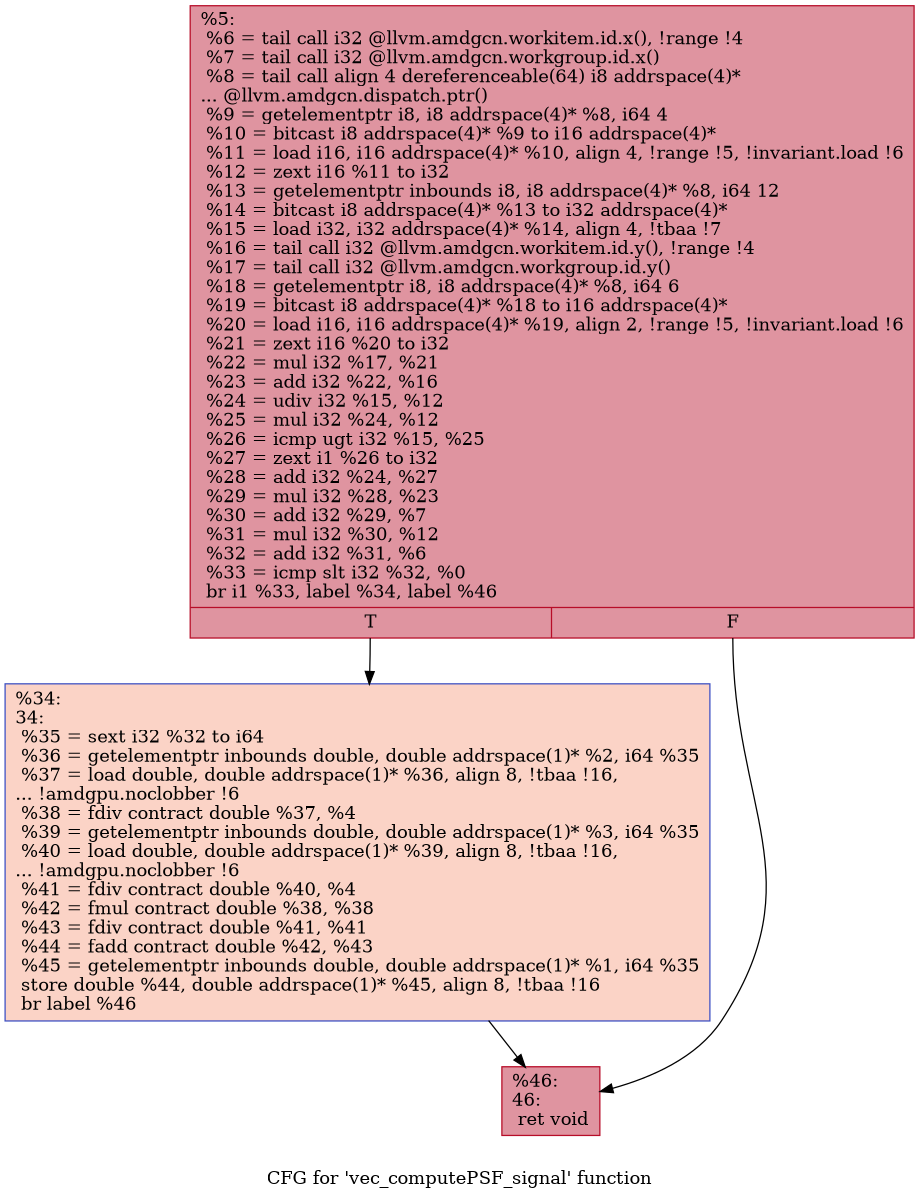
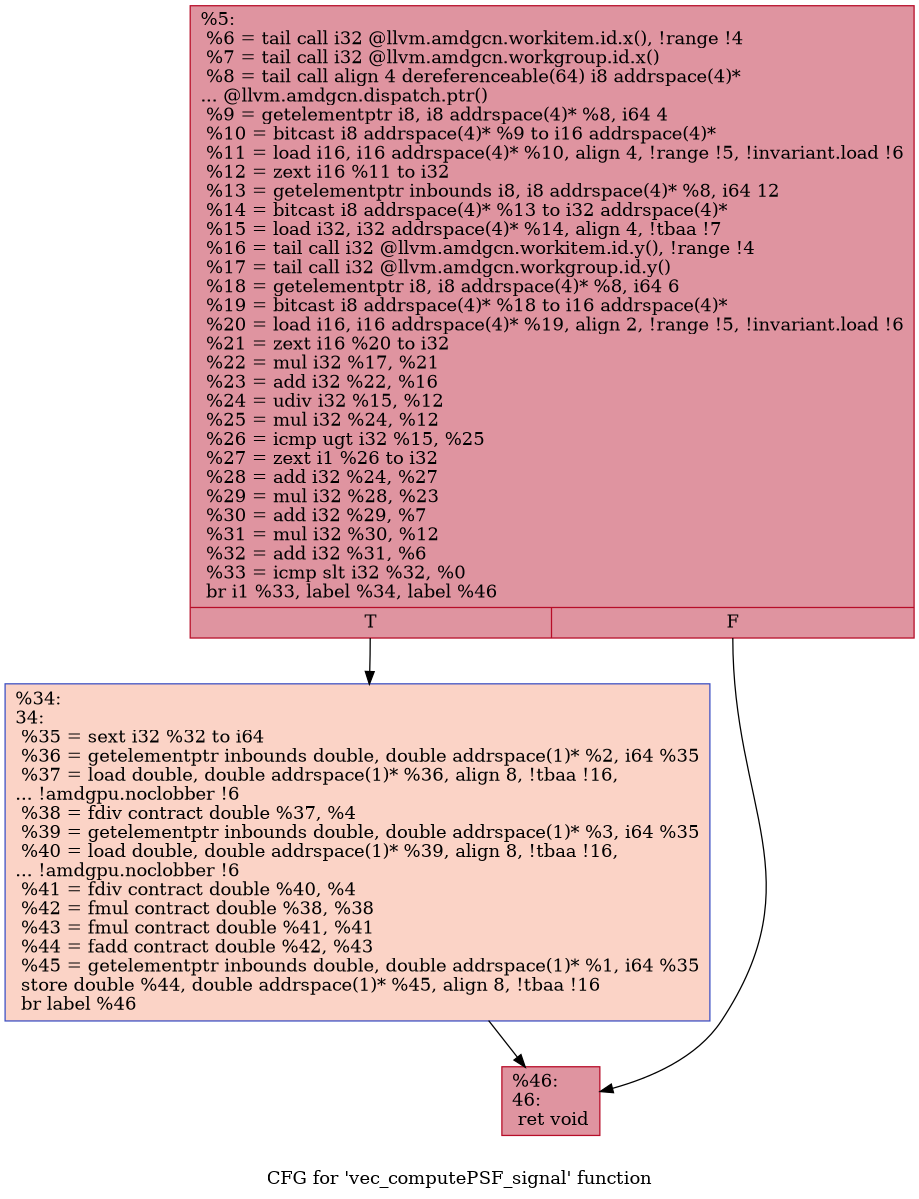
node "%34:": text "%43 = fdiv contract double %41, %41" -> "%43 = fmul contract double %41, %41"
